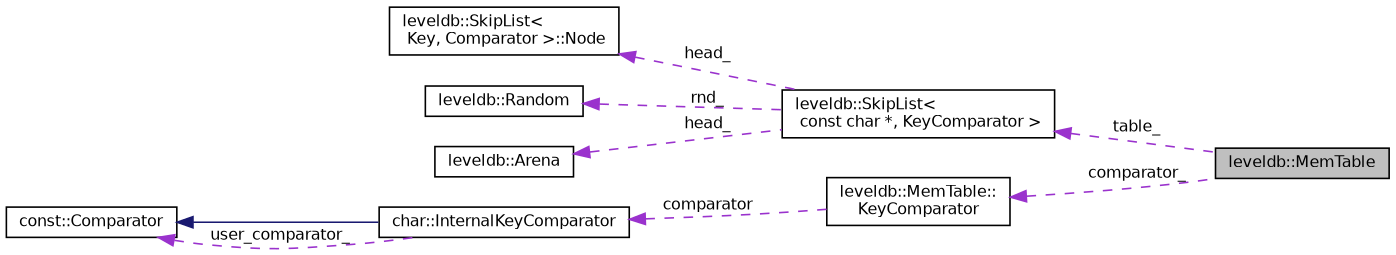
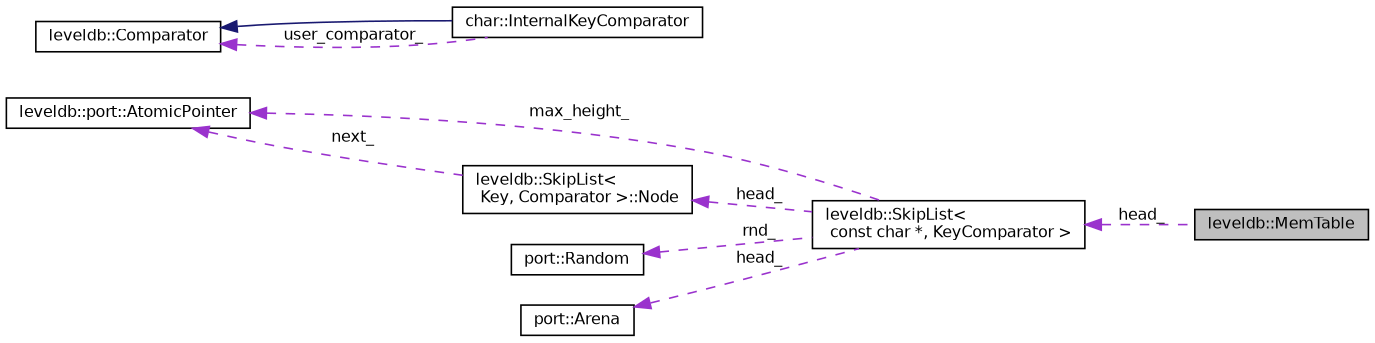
node "leveldb::Random": label "leveldb::Random" -> "port::Random"
node "leveldb::port::AtomicPointer": added
edge "leveldb::MemTable" -> "leveldb::SkipList< const char *, KeyComparator >": label " table_" -> " head_"
node "leveldb::Arena": label "leveldb::Arena" -> "port::Arena"
node "leveldb::MemTable:: KeyComparator": removed
node "const::Comparator": label "const::Comparator" -> "leveldb::Comparator"
